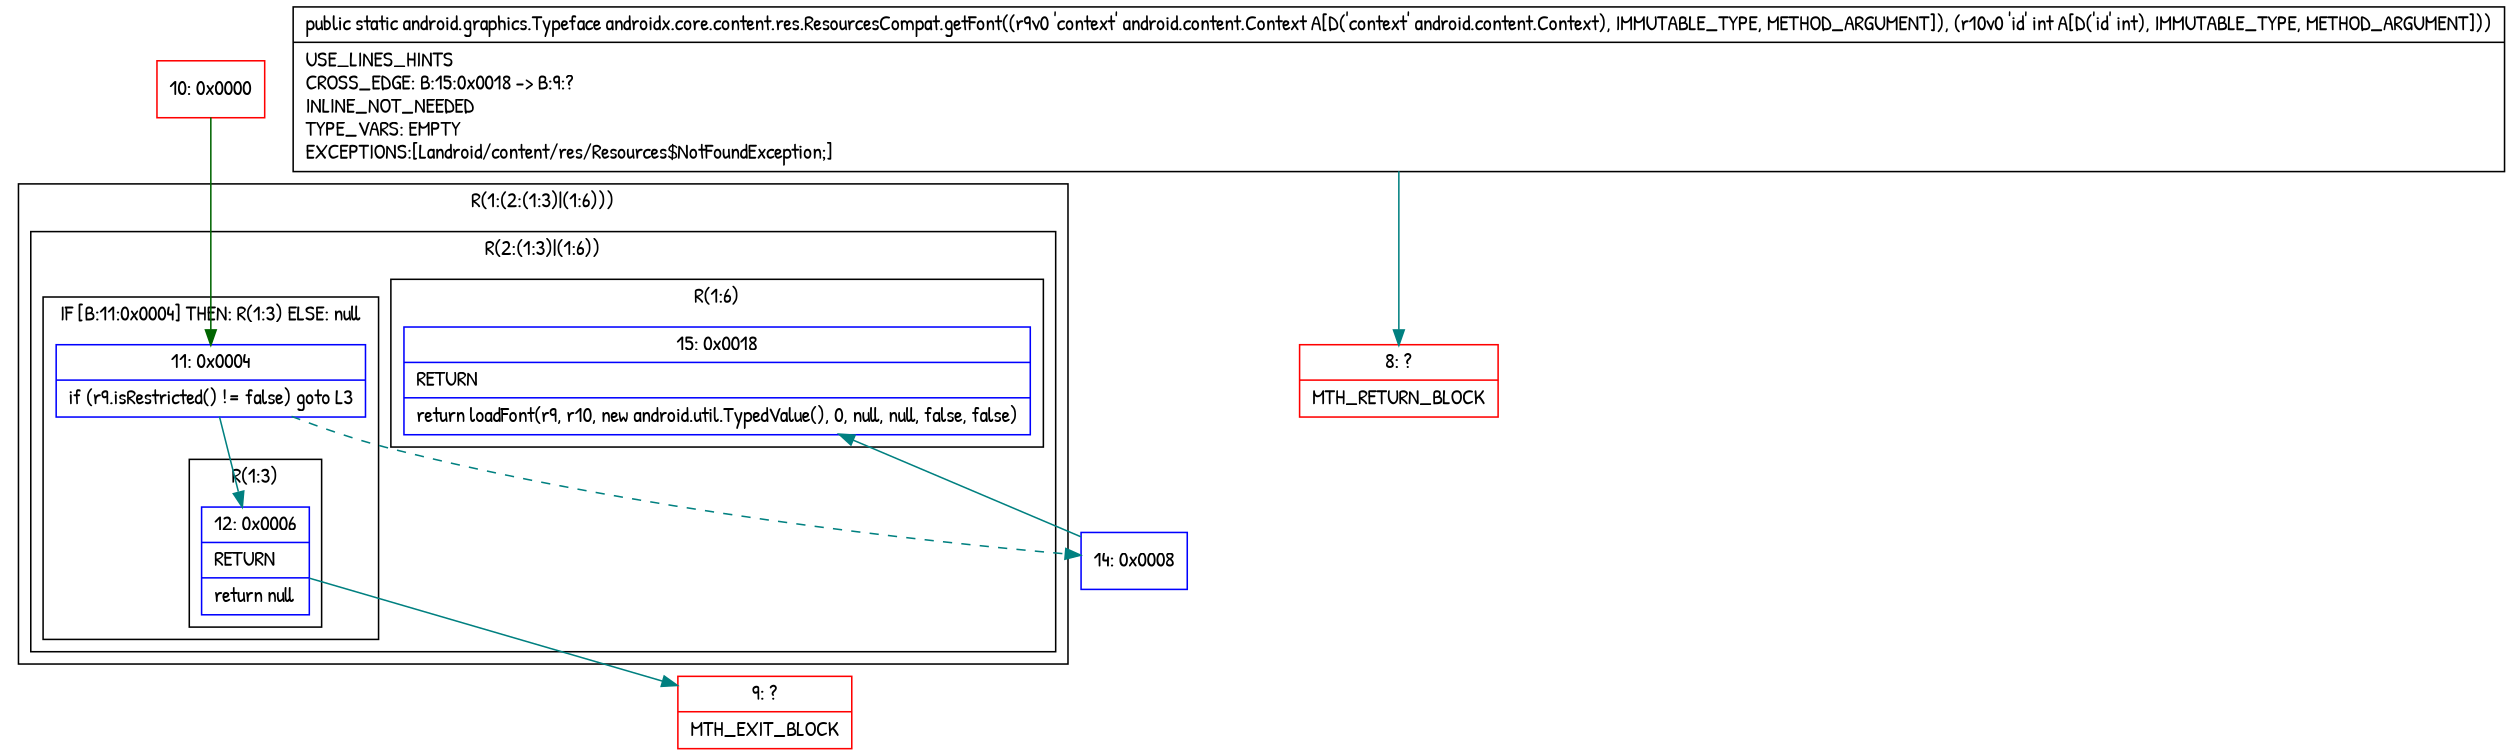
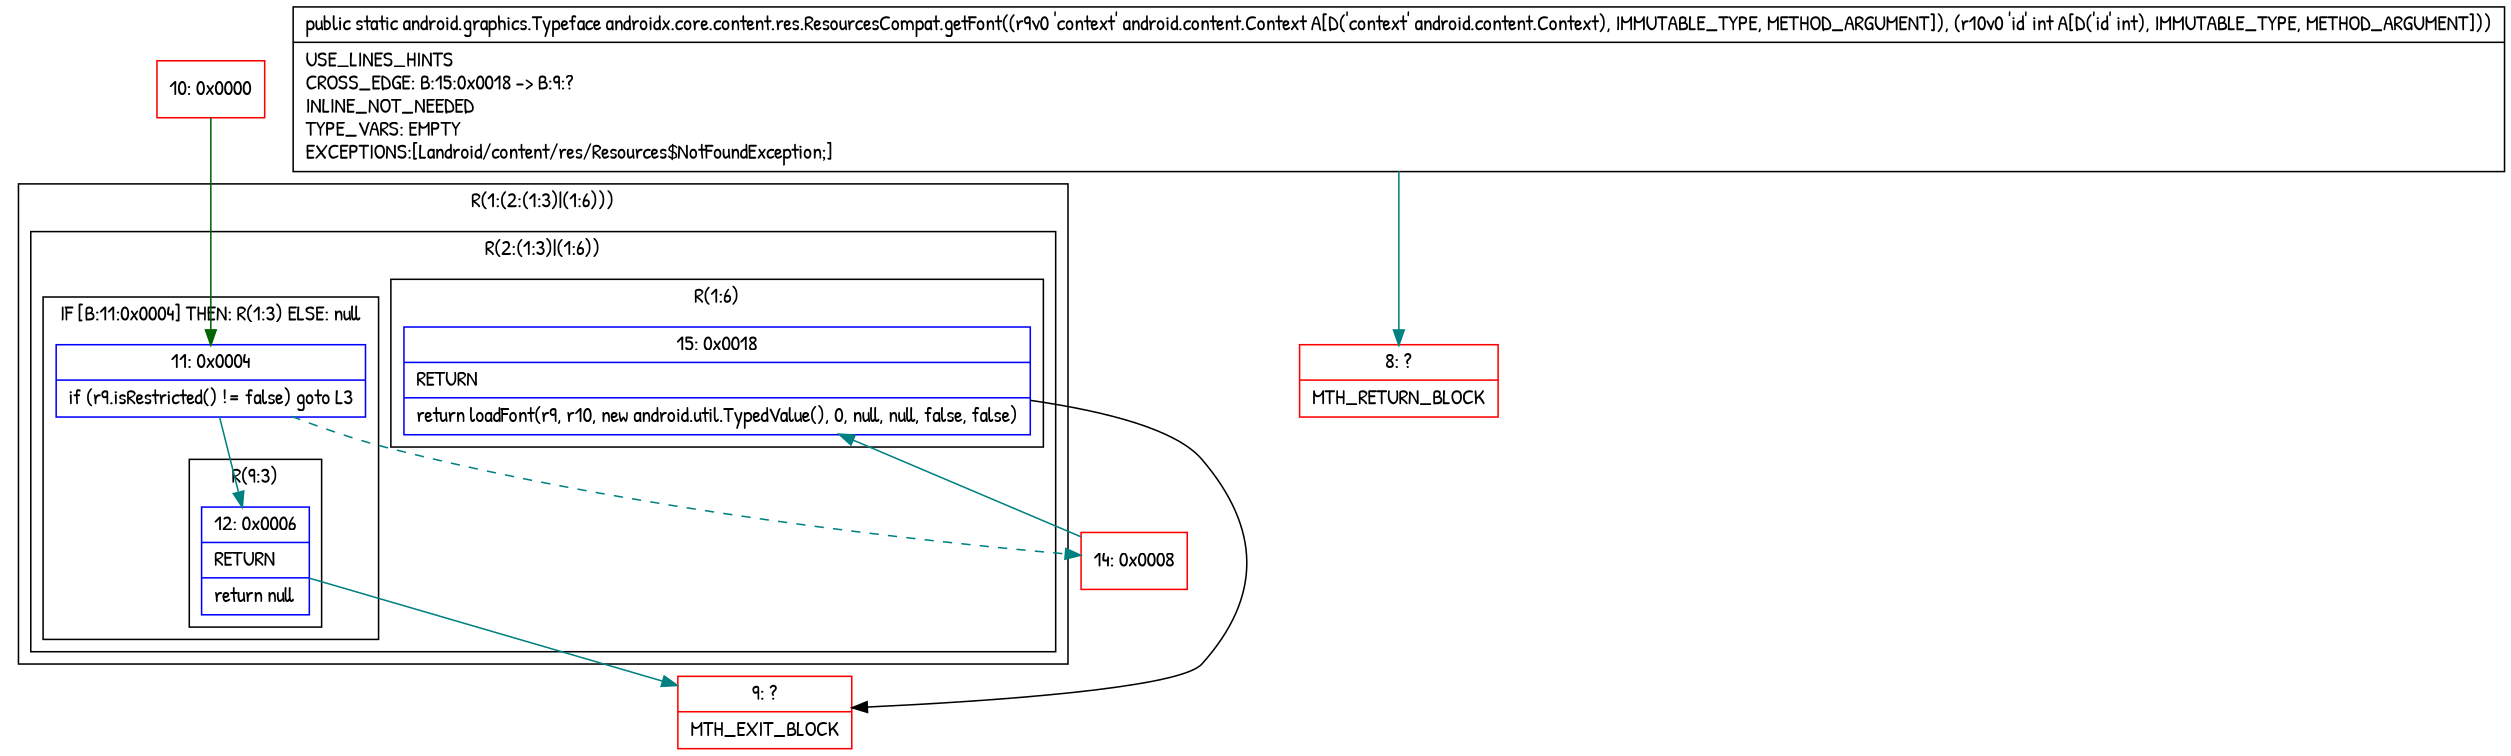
cluster "R(1:3)": label "R(1:3)" -> "R(9:3)"
node "14: 0x0008": color blue -> red
edge "15: 0x0018" -> "9: ?": added
